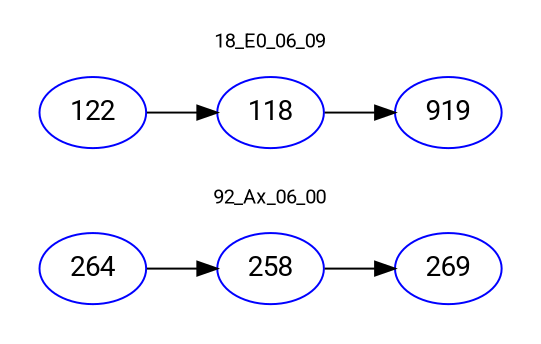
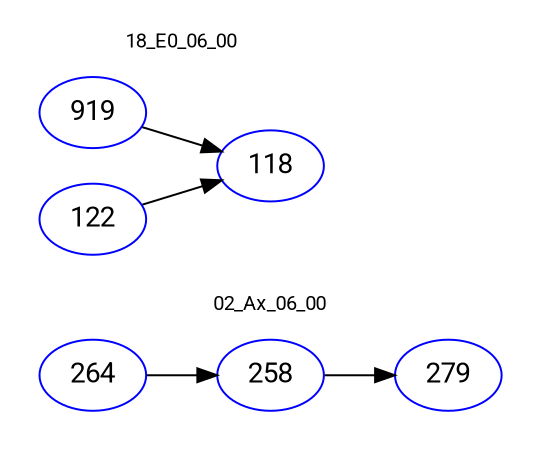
cluster "18_E0_06_09": label "18_E0_06_09" -> "18_E0_06_00"
edge "118" -> "919": reversed
cluster "92_Ax_06_00": label "92_Ax_06_00" -> "02_Ax_06_00"
node "269": label "269" -> "279"
